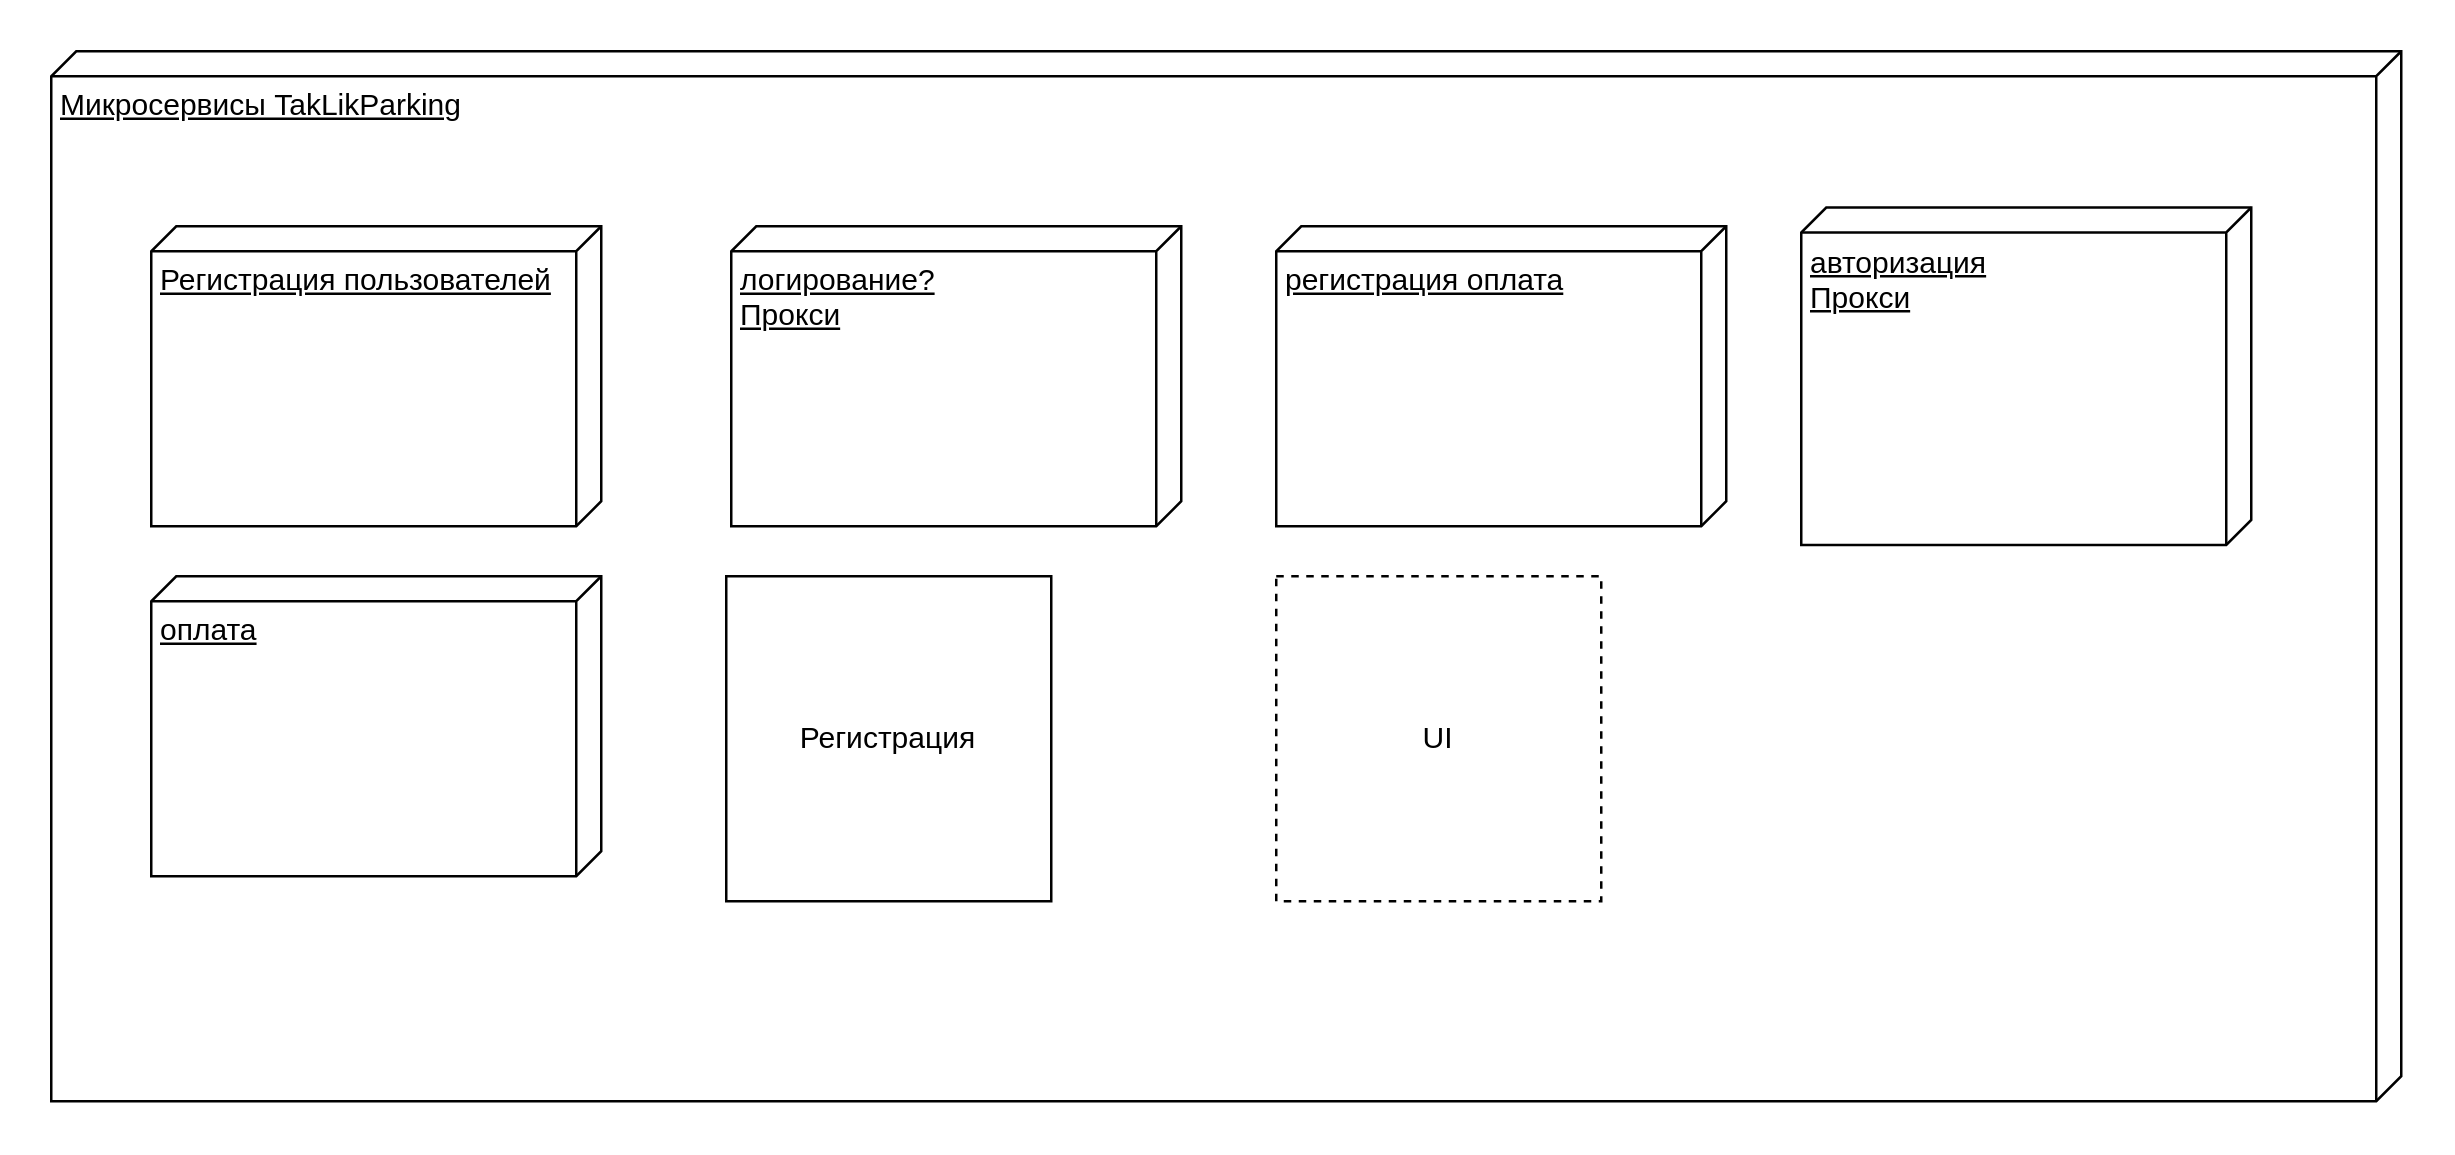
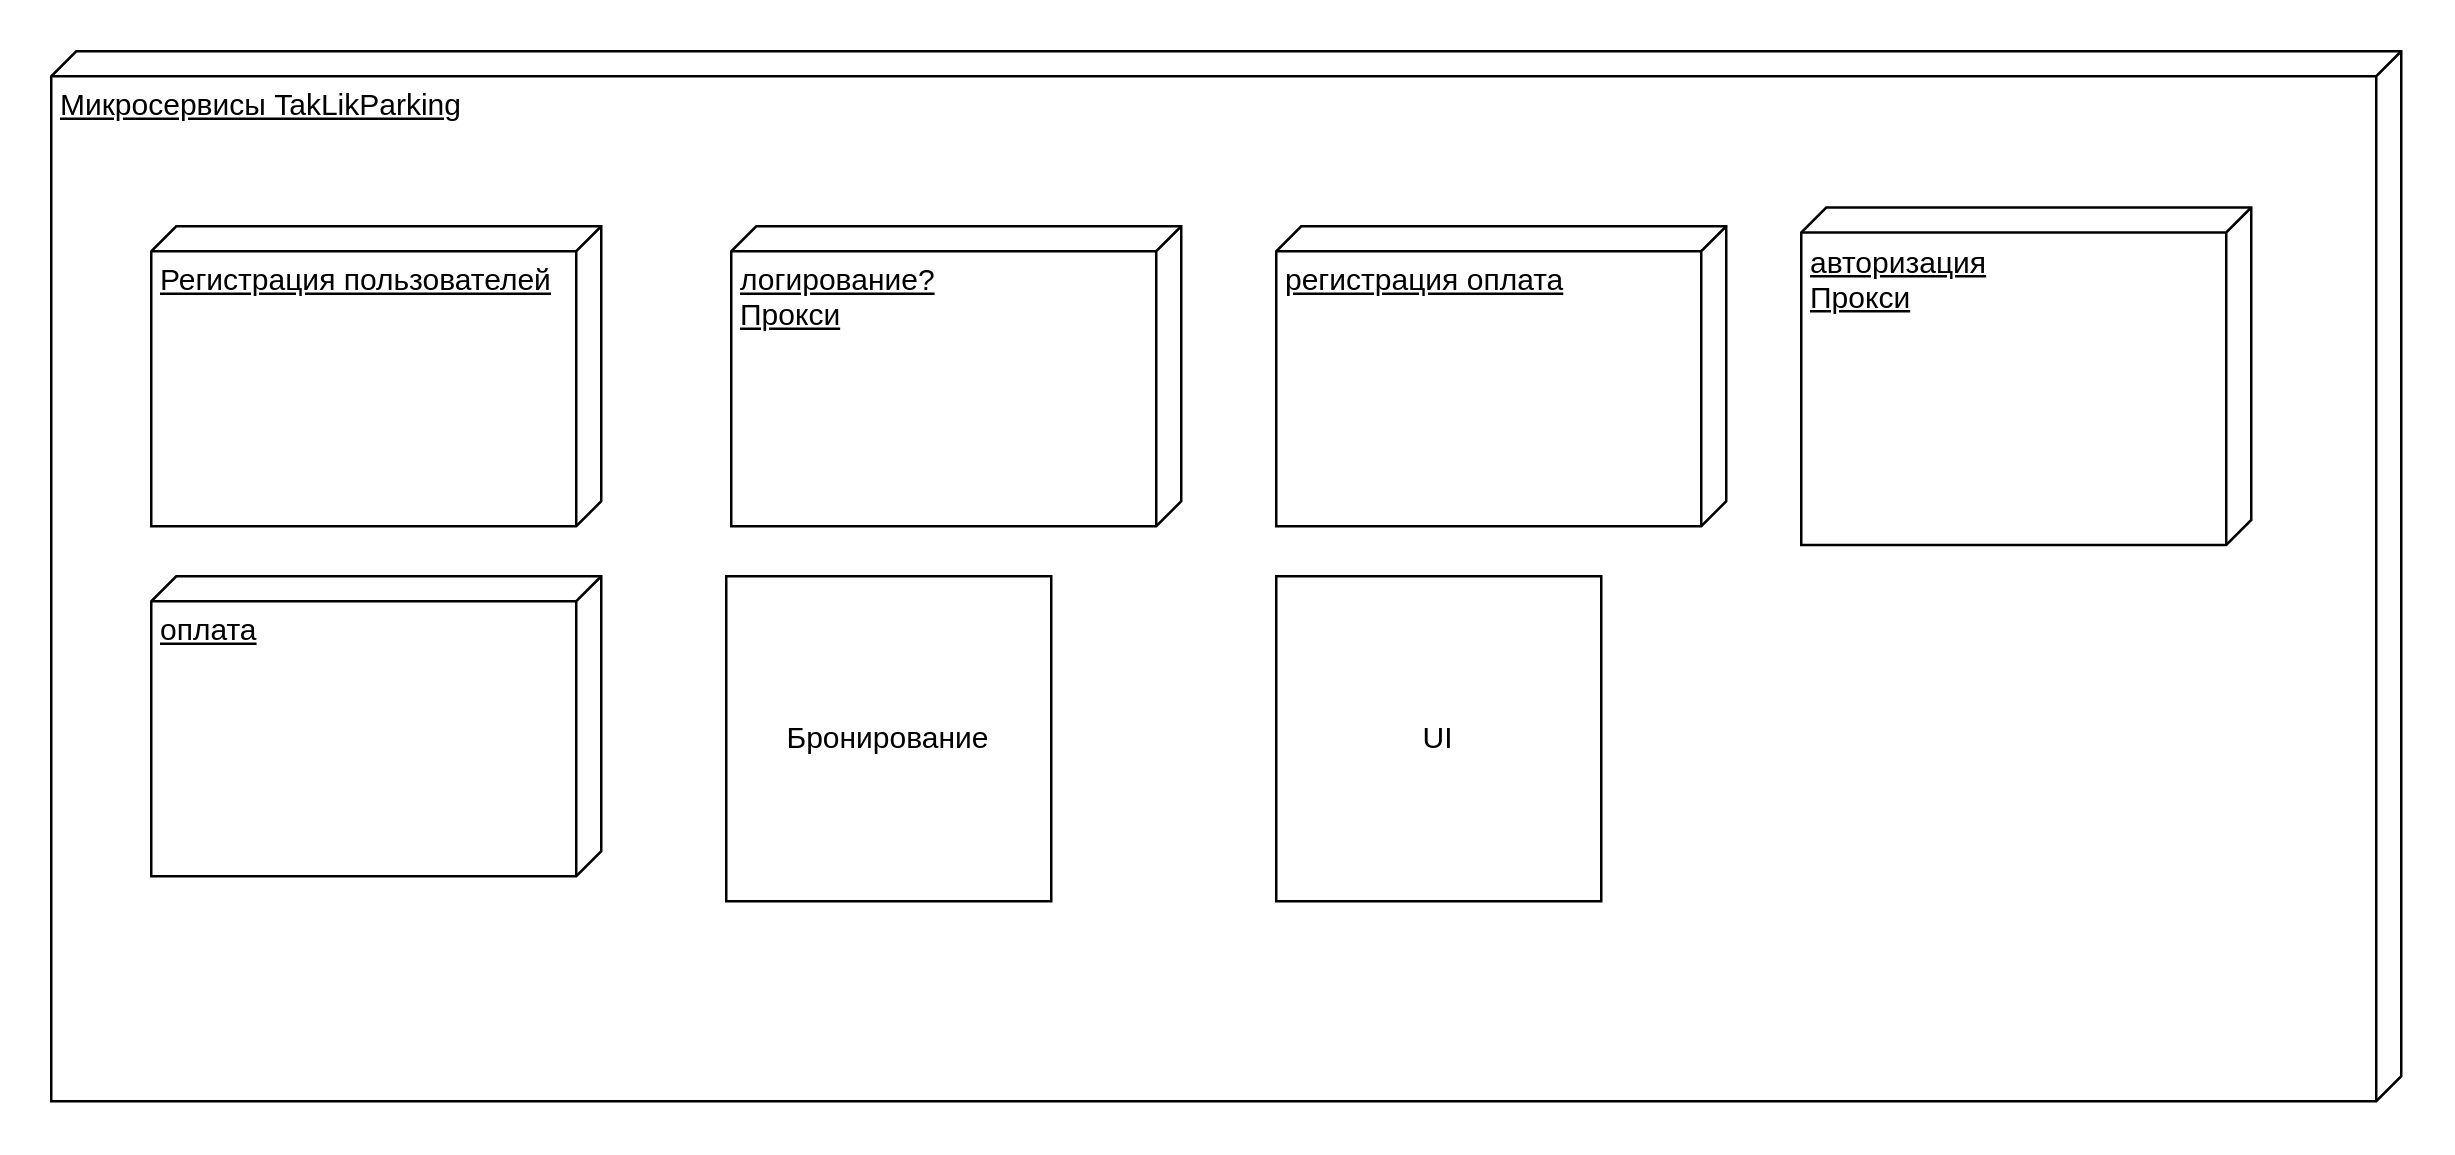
node "Регистрация": label "Регистрация" -> "Бронирование"
node "UI": style dashed -> solid
